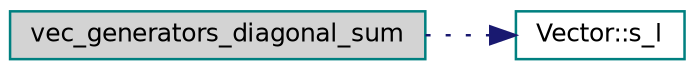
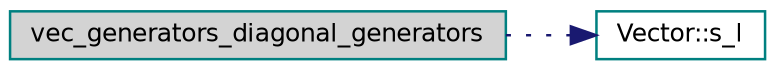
node "vec_generators_diagonal_sum": label "vec_generators_diagonal_sum" -> "vec_generators_diagonal_generators"
